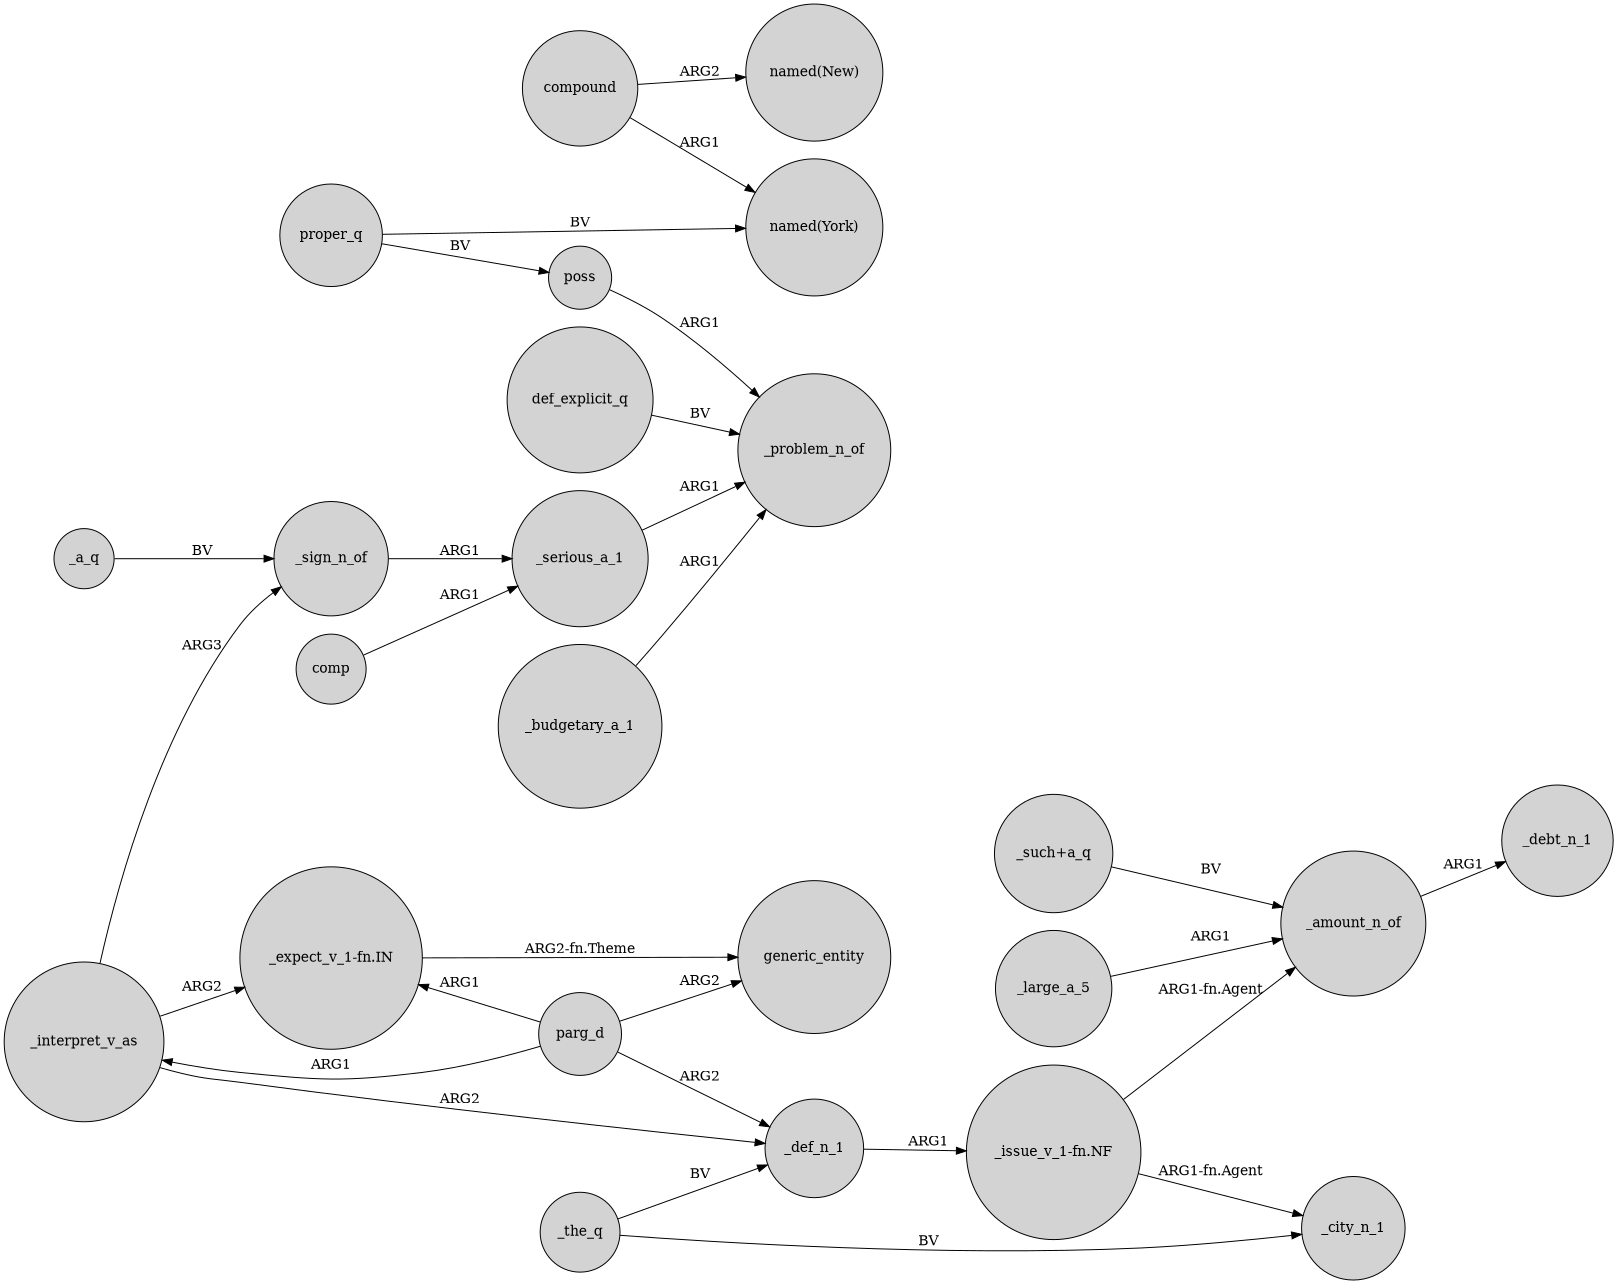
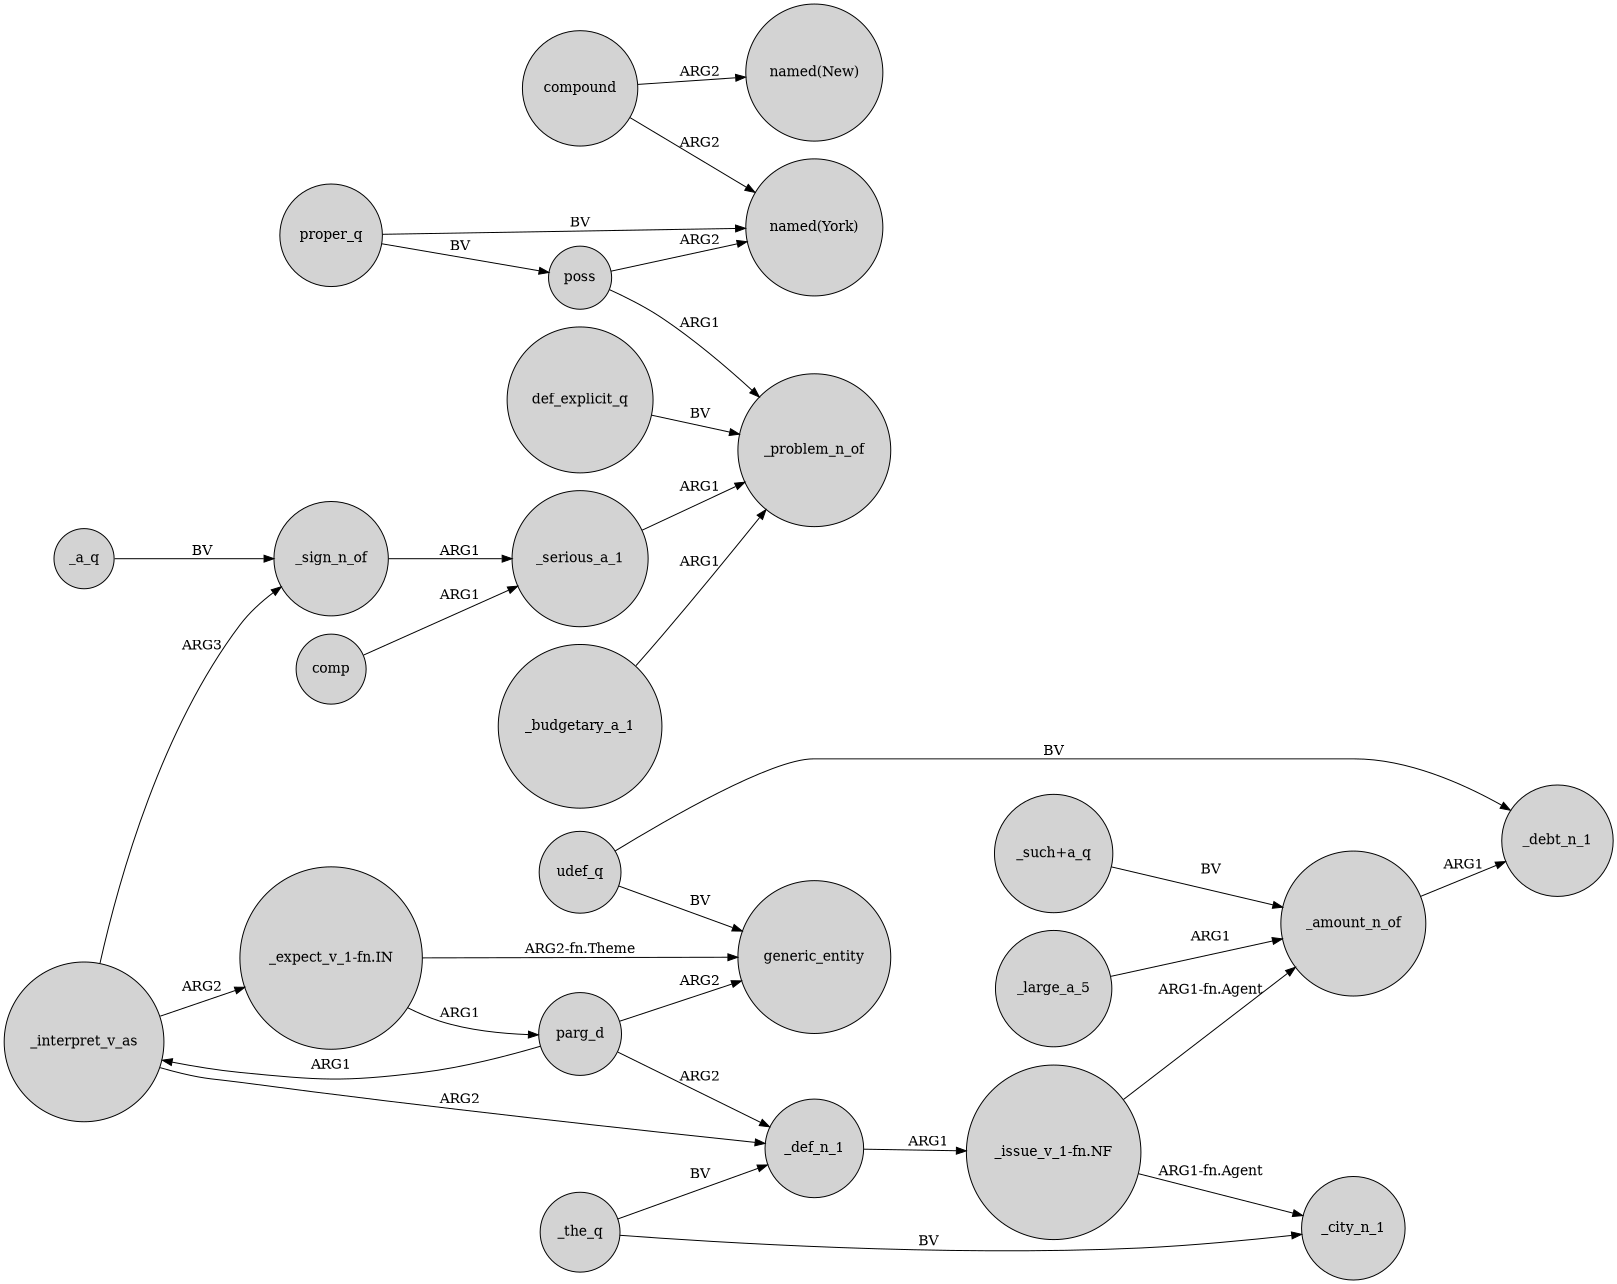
edge "compound" -> "named(York)": label "ARG1" -> "ARG2"
edge "poss" -> "named(York)": added, label "ARG2"
node "udef_q": added
edge "parg_d" -> "_expect_v_1-fn.IN": reversed
